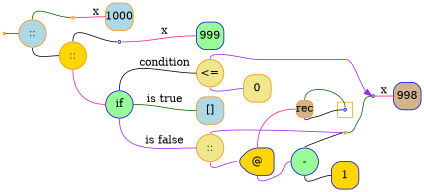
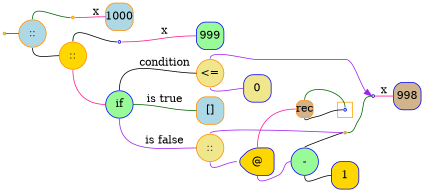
node "0": color darkorange -> blue
